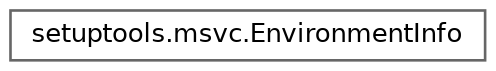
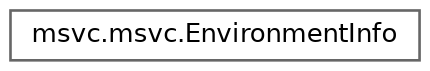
node "setuptools.msvc.EnvironmentInfo": label "setuptools.msvc.EnvironmentInfo" -> "msvc.msvc.EnvironmentInfo"
